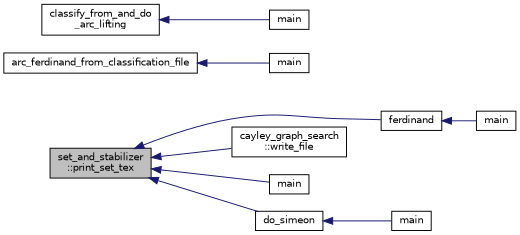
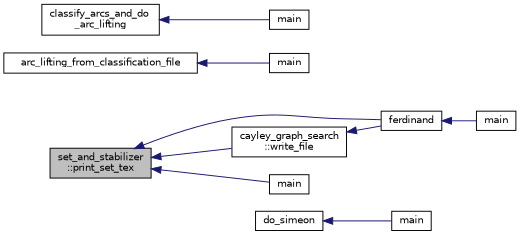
node "classify_from_and_do _arc_lifting": label "classify_from_and_do _arc_lifting" -> "classify_arcs_and_do _arc_lifting"
node "arc_ferdinand_from_classification_file": label "arc_ferdinand_from_classification_file" -> "arc_lifting_from_classification_file"
edge "ferdinand" -> "cayley_graph_search ::write_file": added
edge "do_simeon" -> "set_and_stabilizer ::print_set_tex": removed
